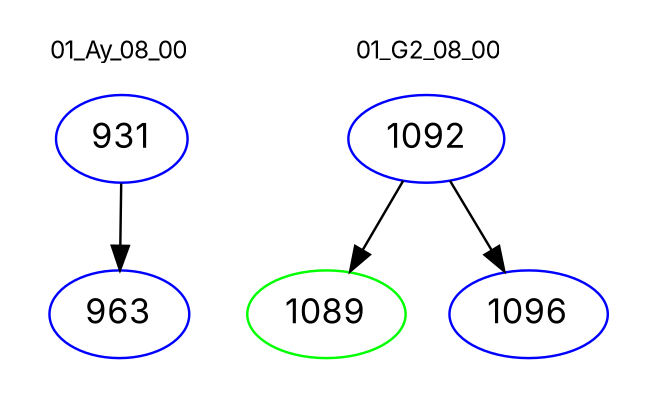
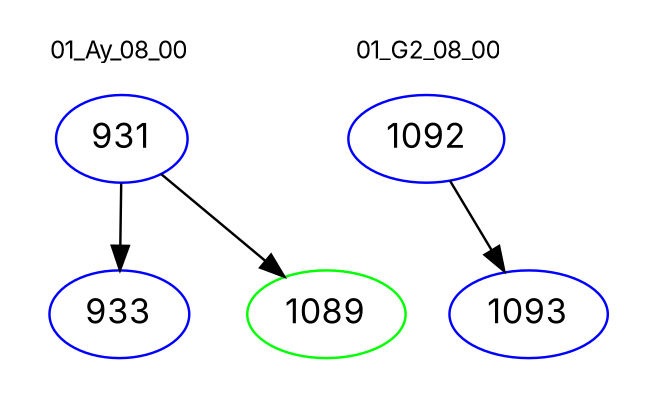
edge "1092" -> "1089": now "931" -> "1089"
node "963": label "963" -> "933"
node "1096": label "1096" -> "1093"
